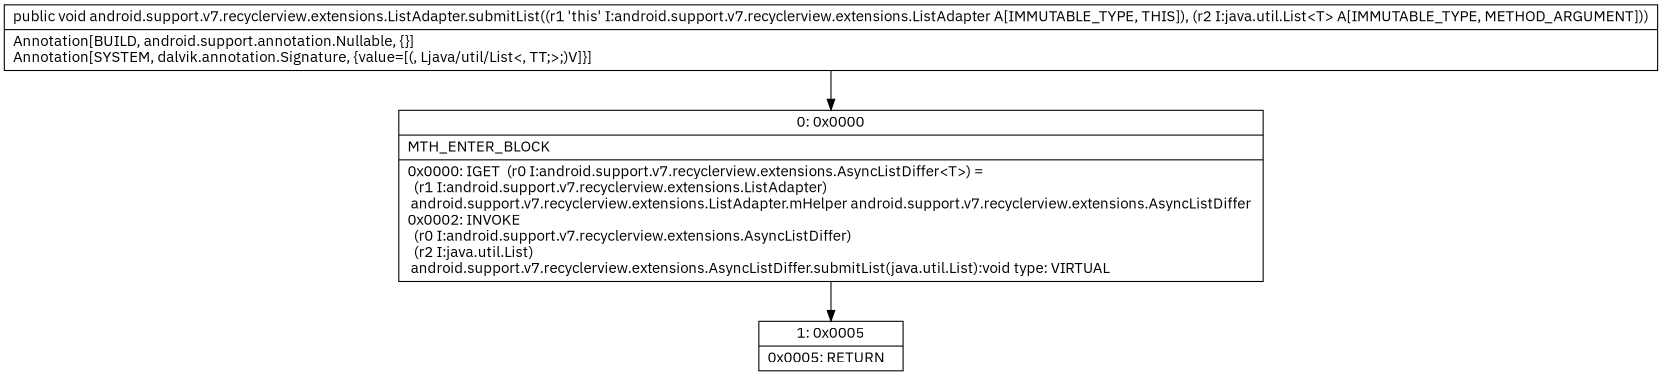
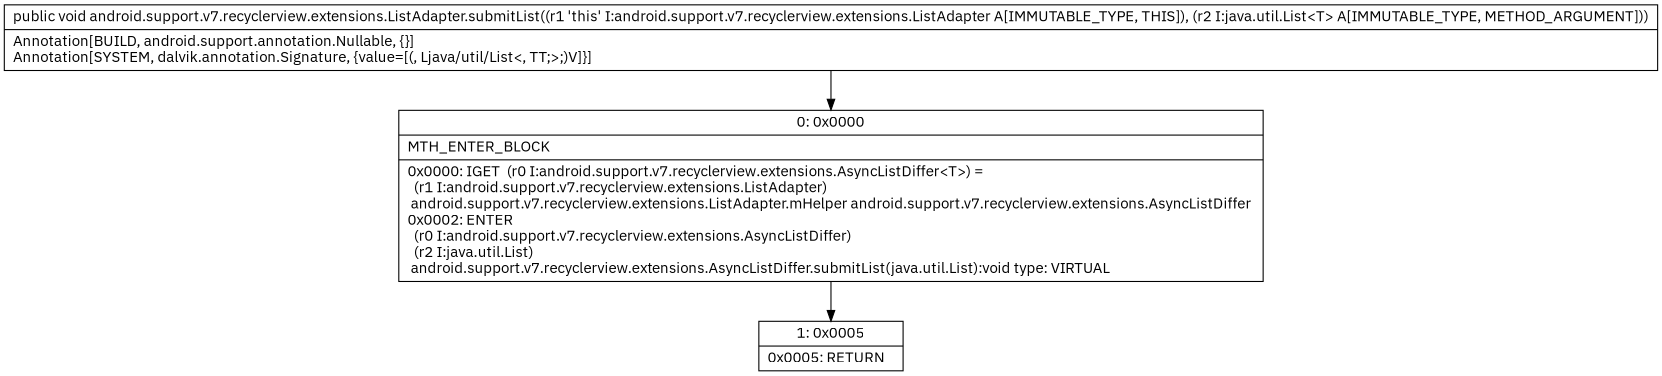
node "0: 0x0000": text "0x0002: INVOKE" -> "0x0002: ENTER"
